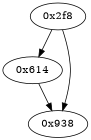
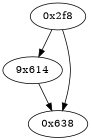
node "0x614": label "0x614" -> "9x614"
node "0x938": label "0x938" -> "0x638"
